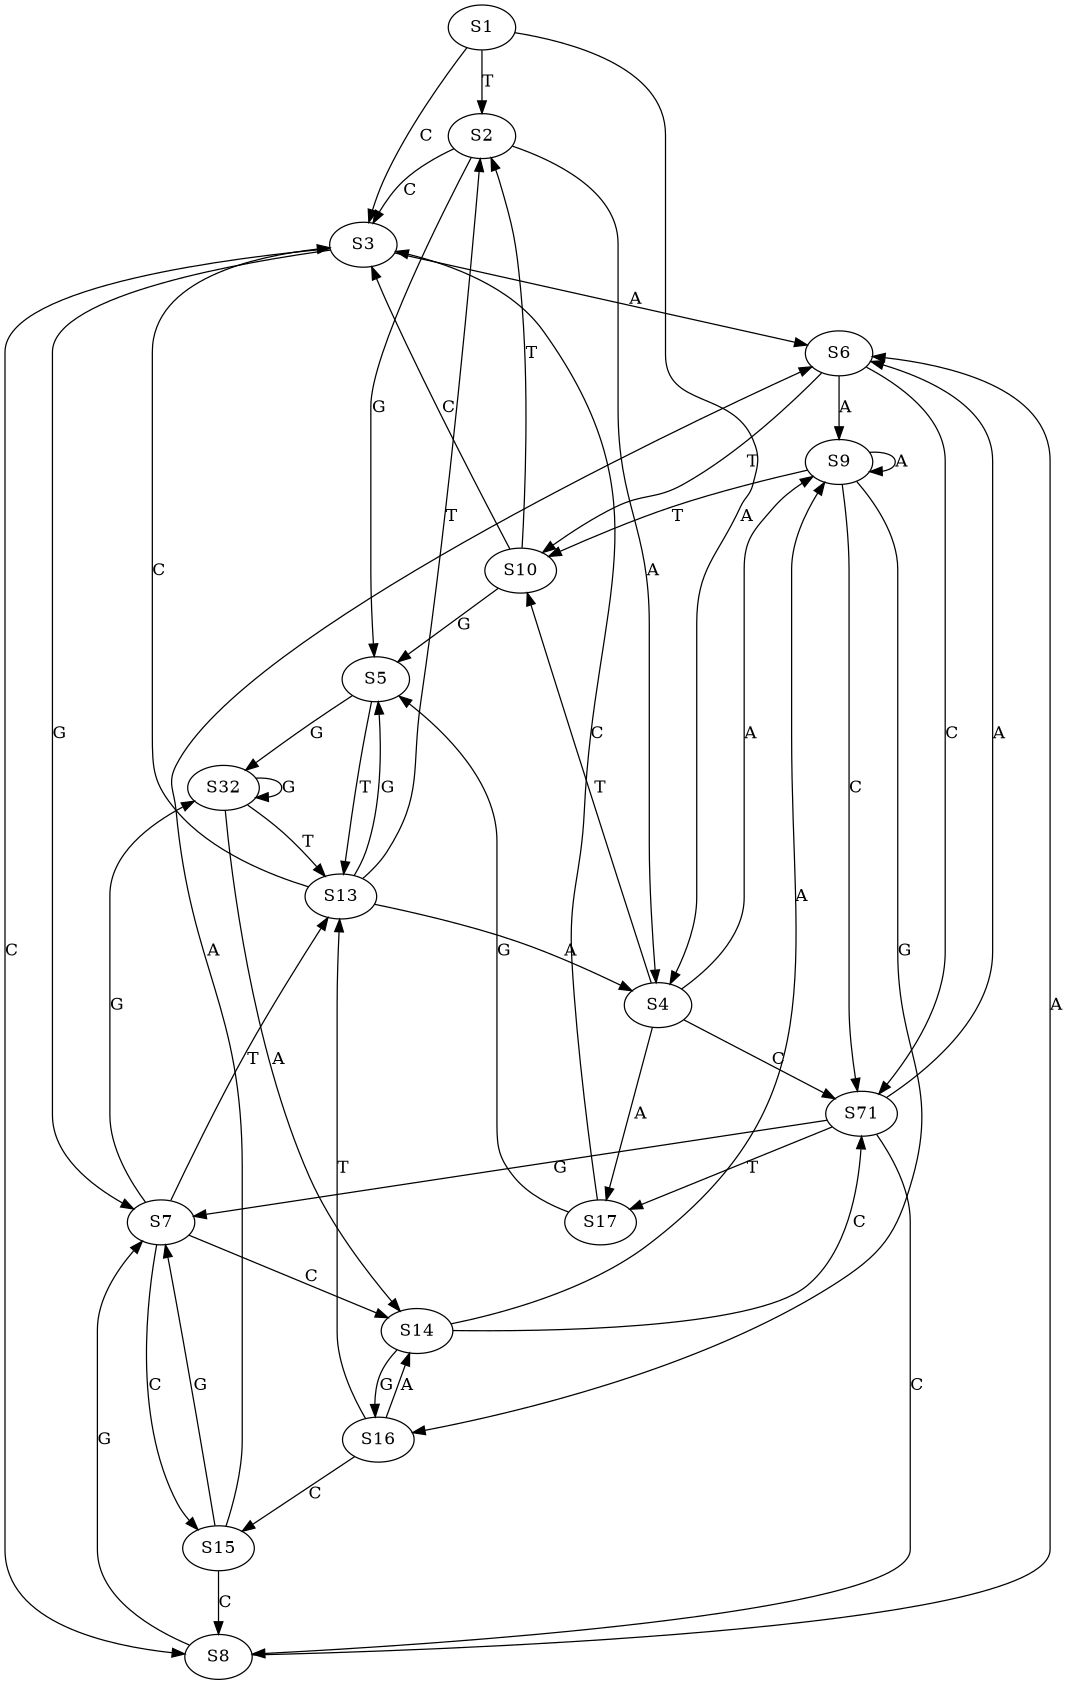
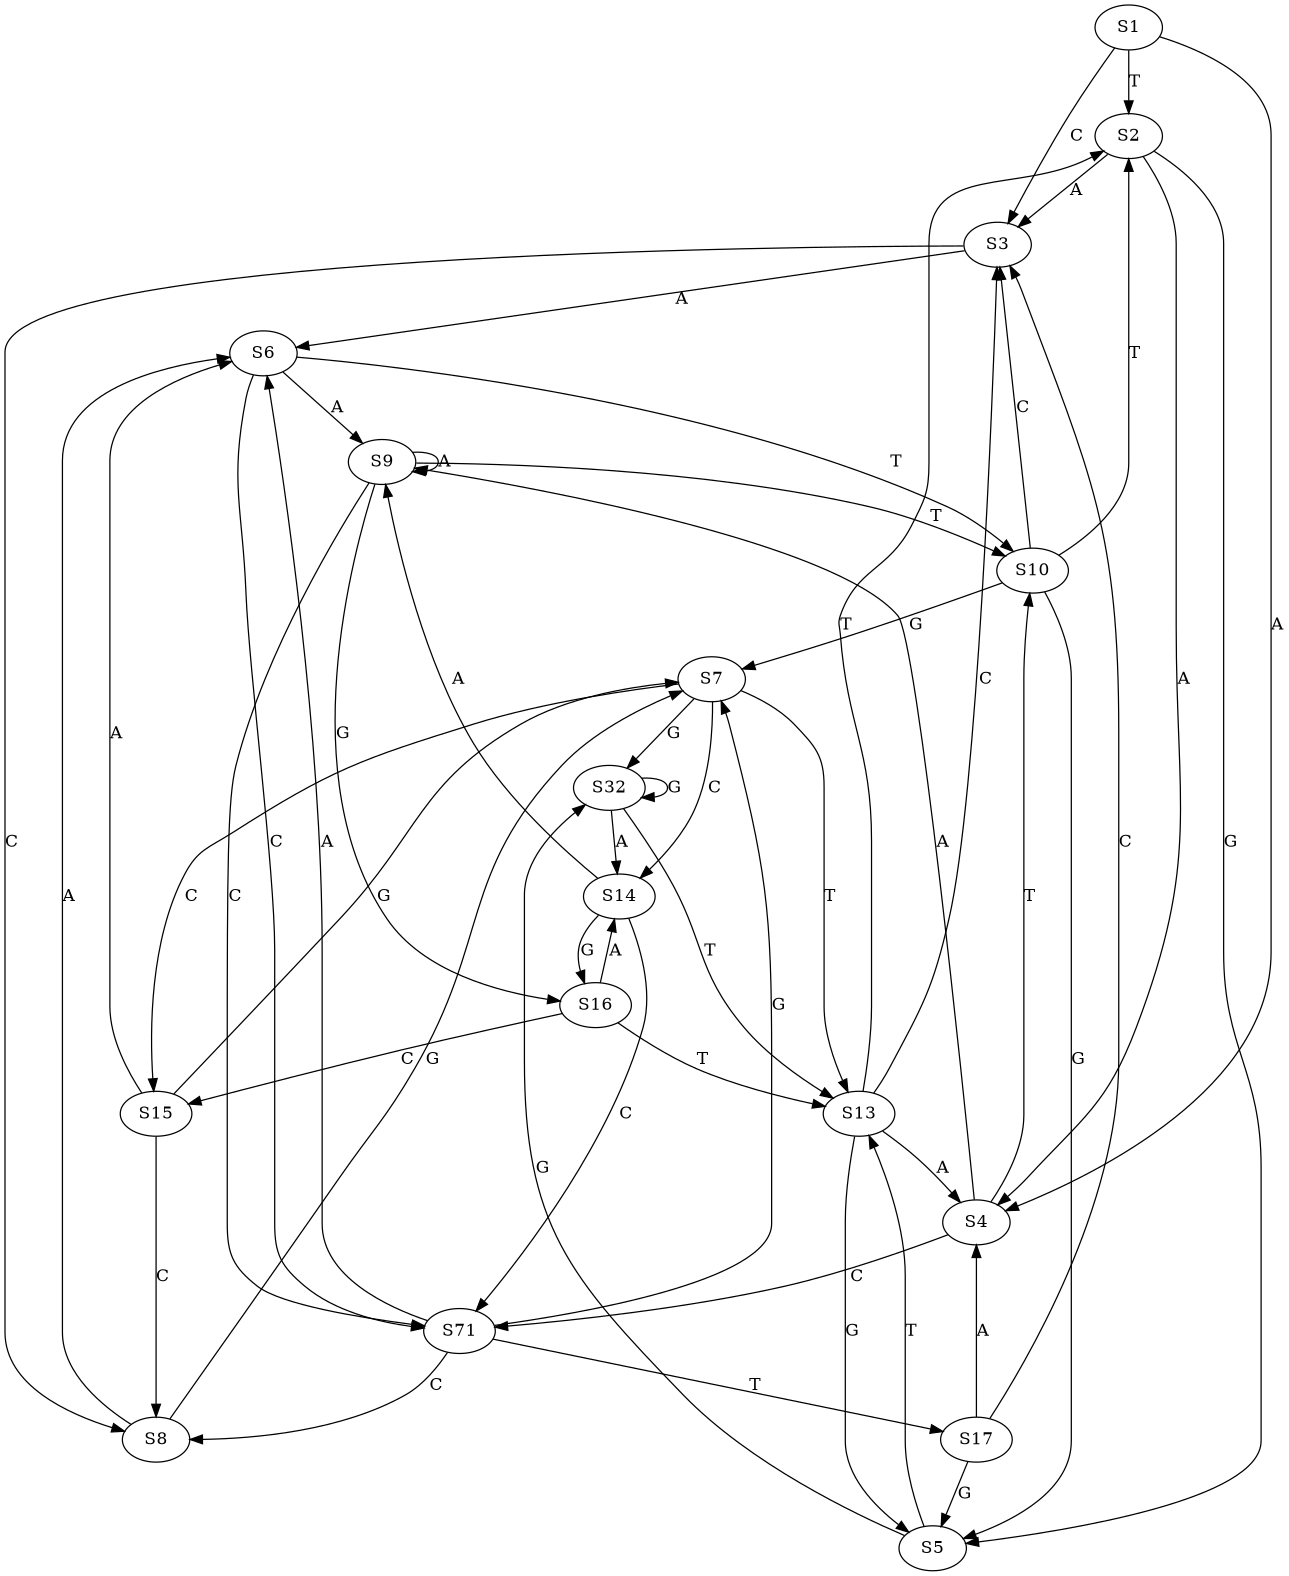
edge "S2" -> "S3": label "C" -> "A"
edge "S3" -> "S7": now "S10" -> "S7"
edge "S4" -> "S17": reversed
